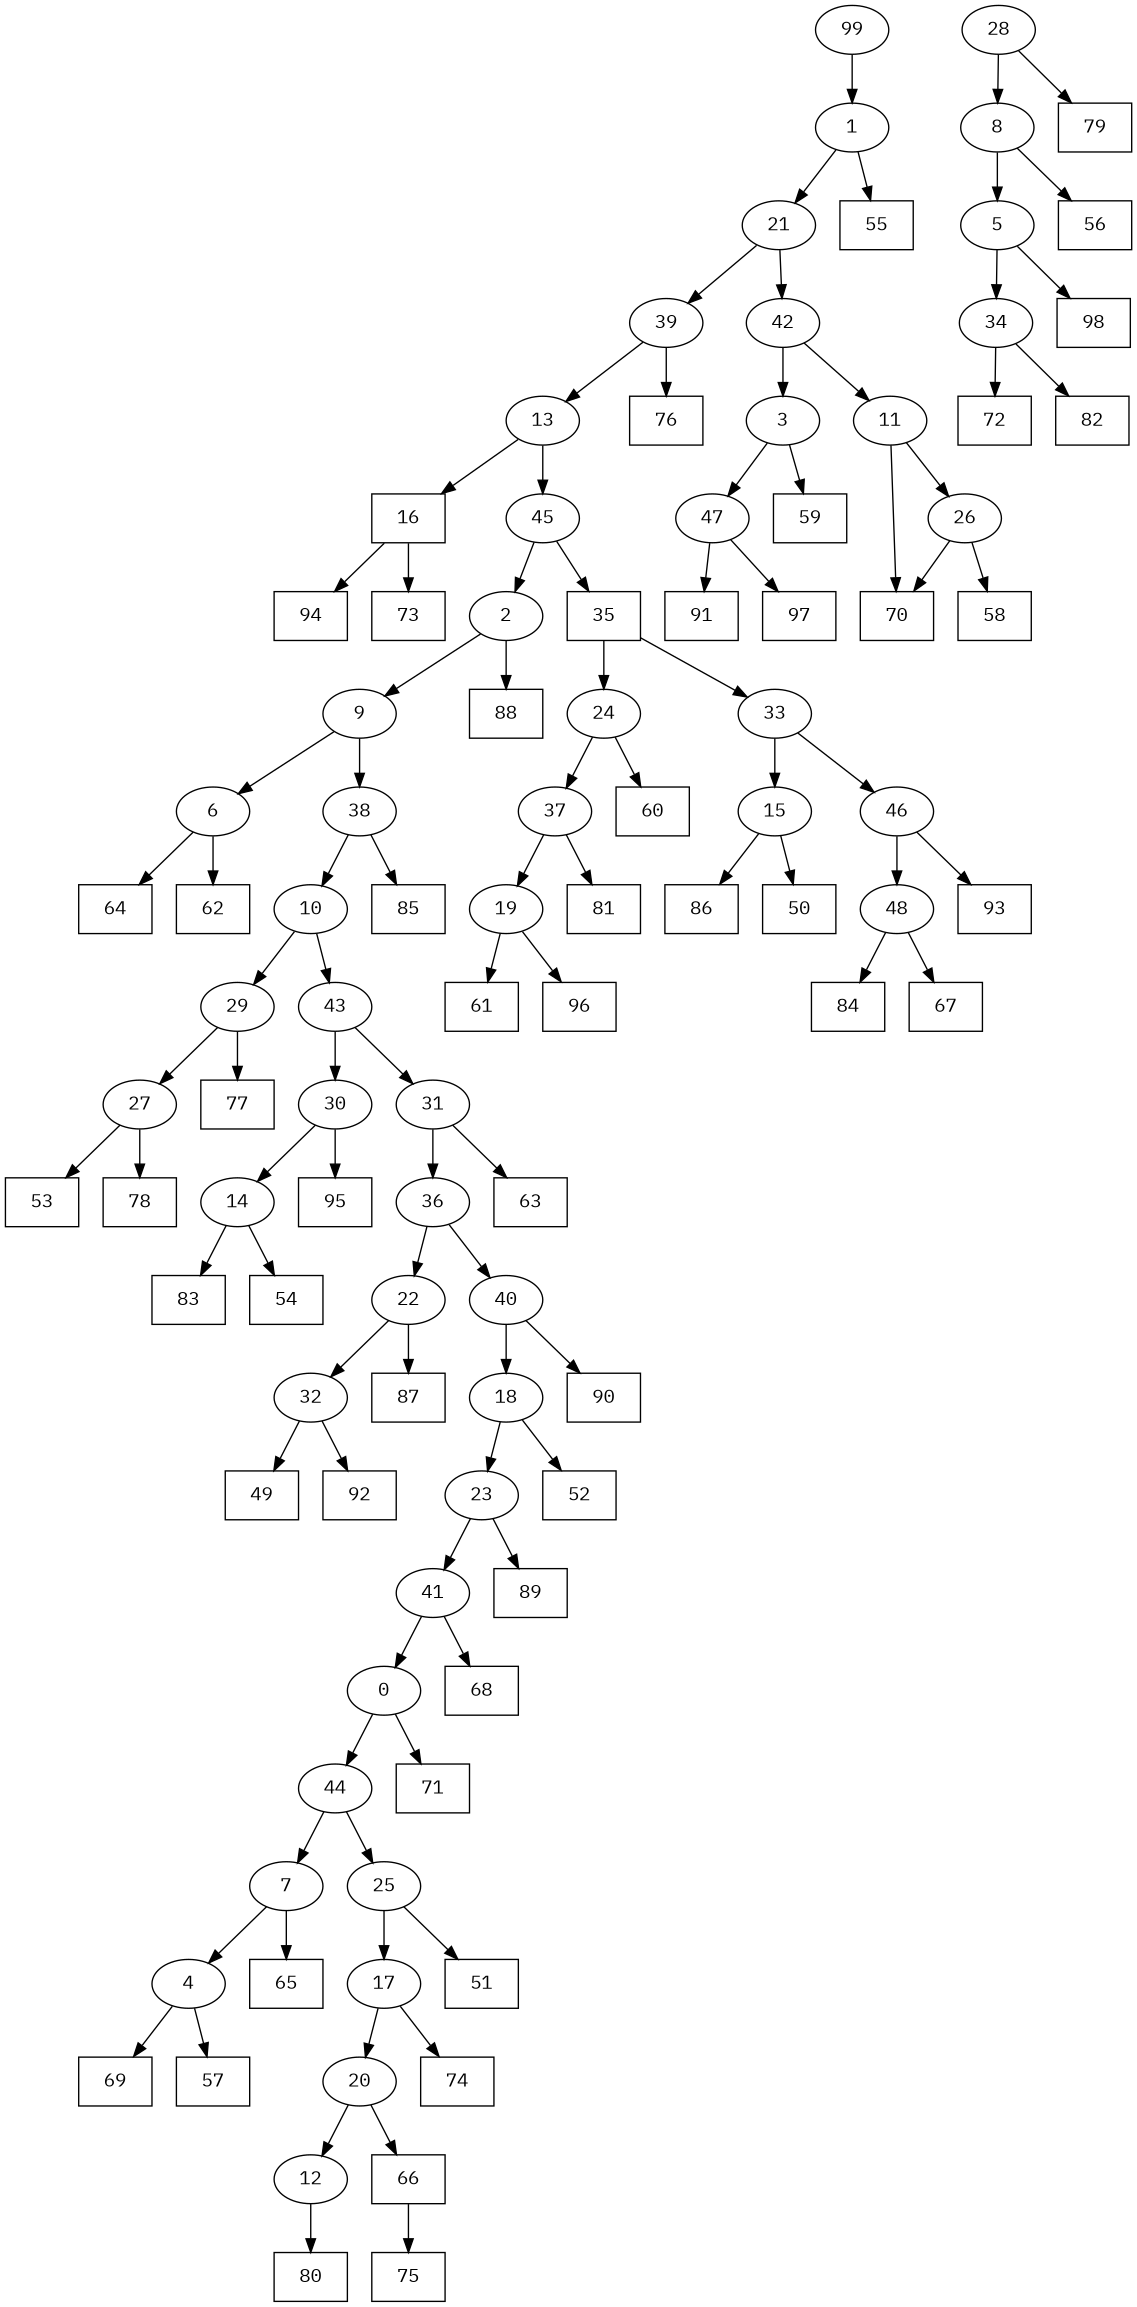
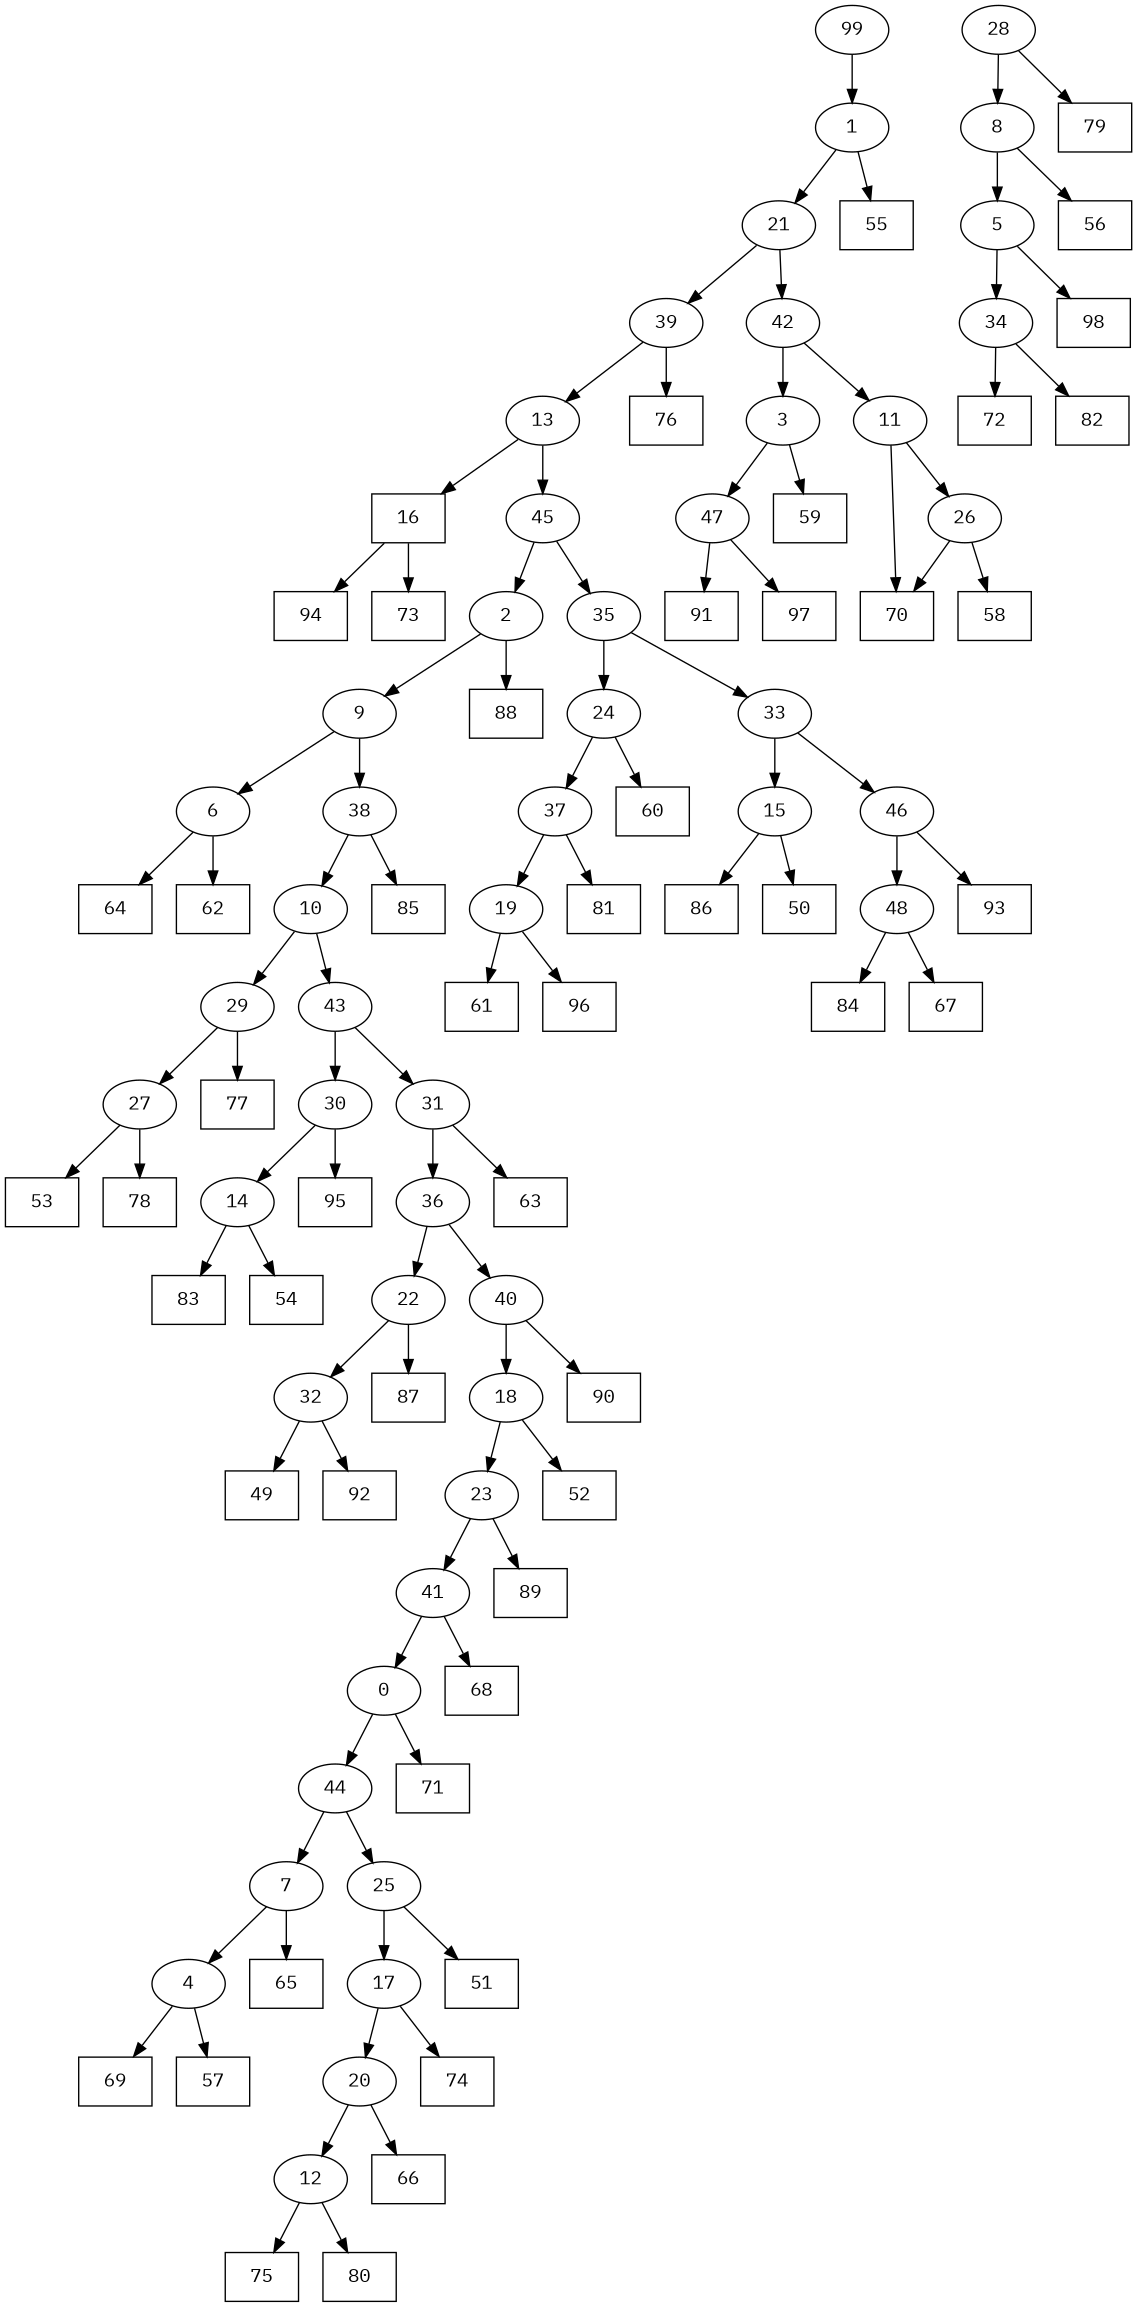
node "35": shape box -> ellipse
edge "66" -> "75": now "12" -> "75"
